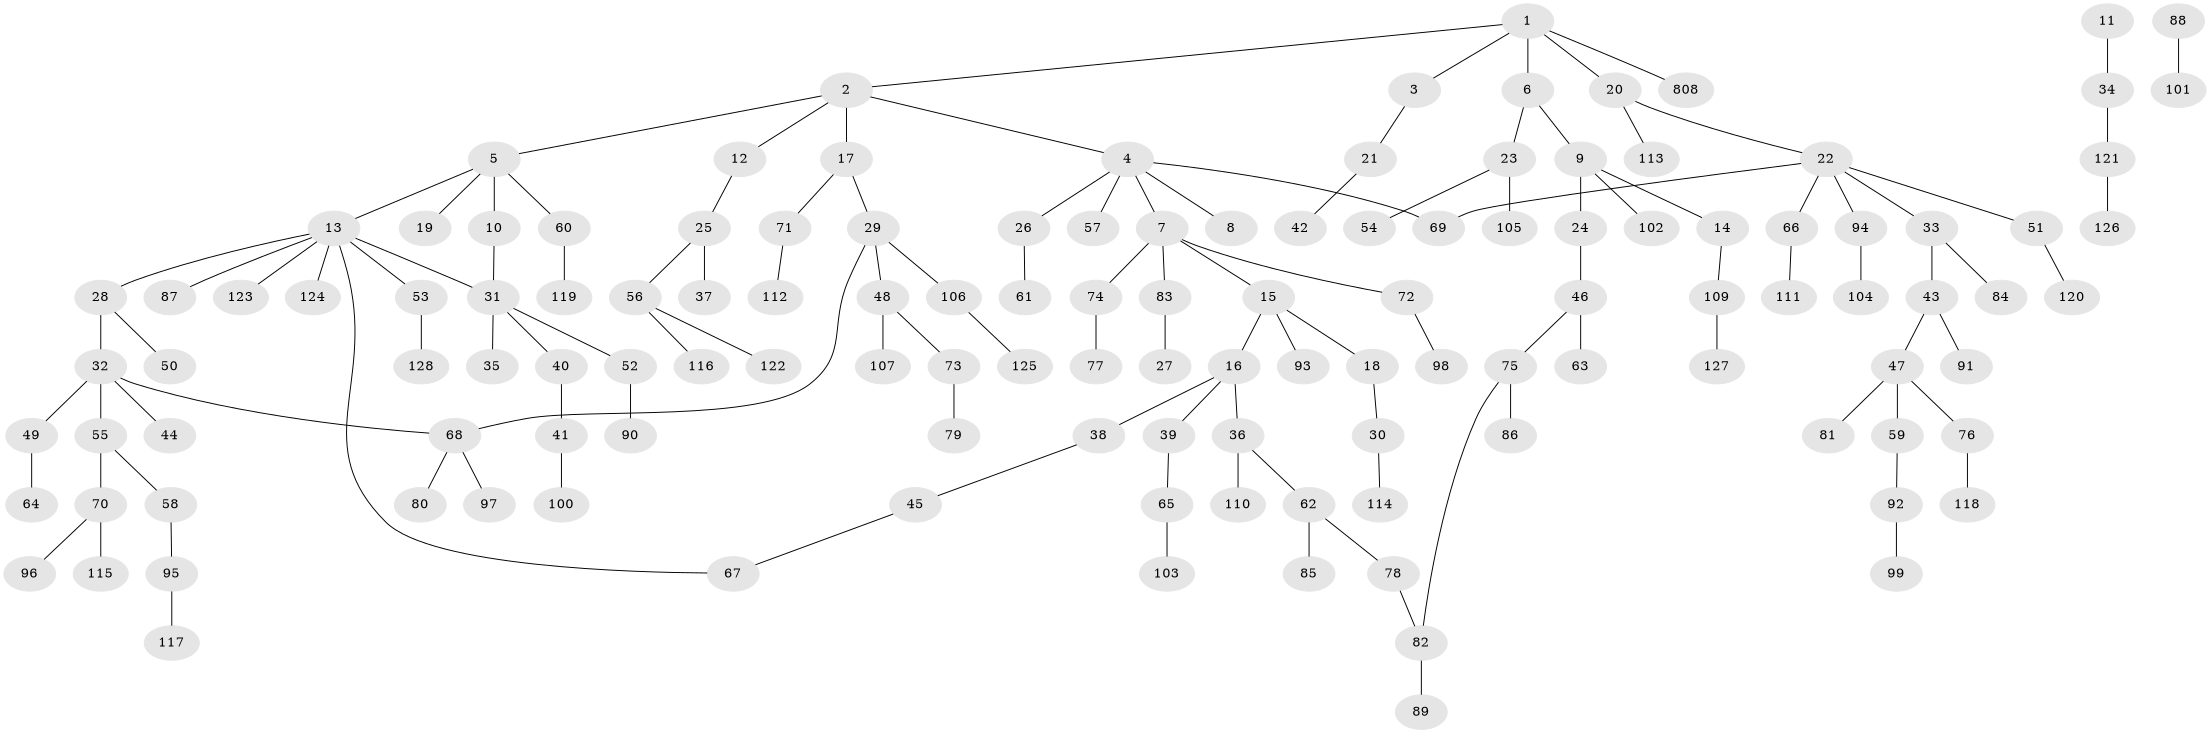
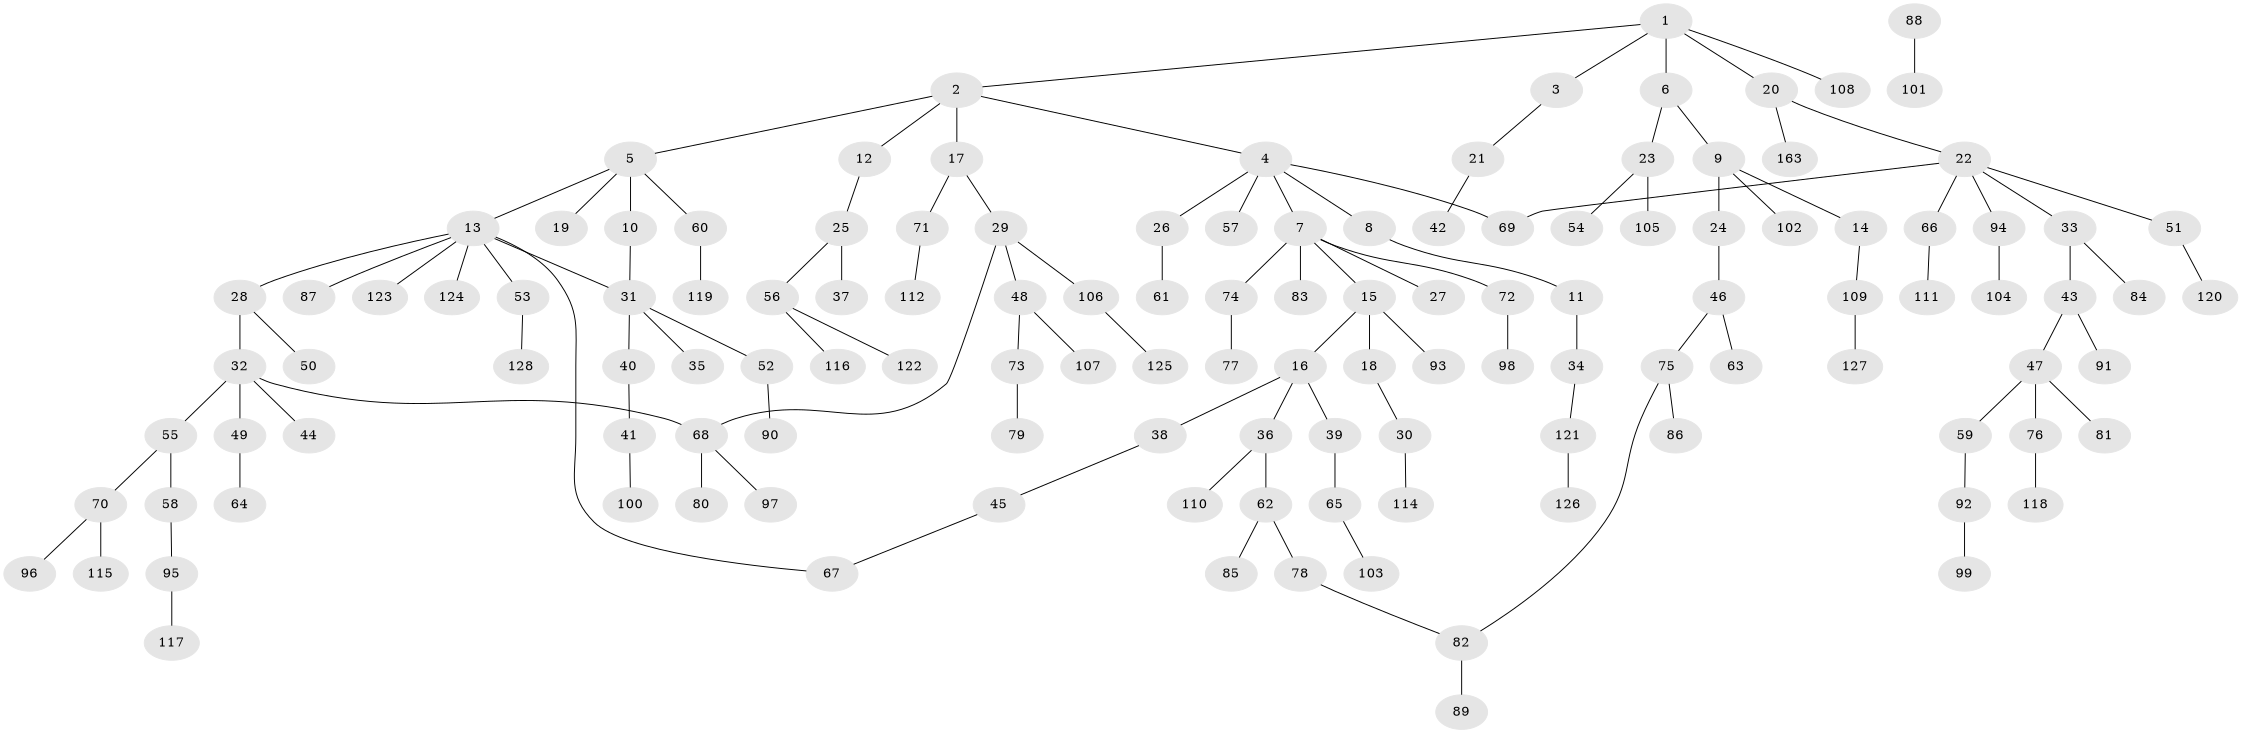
node "808": label "808" -> "108"
node "113": label "113" -> "163"
edge "8" -- "11": added
edge "83" -- "27": now "7" -- "27"
